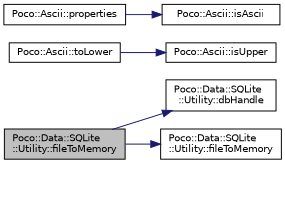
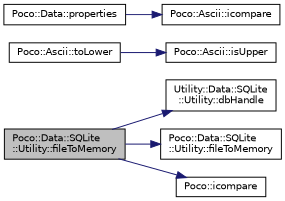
node "Poco::Ascii::properties": label "Poco::Ascii::properties" -> "Poco::Data::properties"
node "Poco::Ascii::isAscii": label "Poco::Ascii::isAscii" -> "Poco::Ascii::icompare"
node "Poco::Data::SQLite ::Utility::dbHandle": label "Poco::Data::SQLite ::Utility::dbHandle" -> "Utility::Data::SQLite ::Utility::dbHandle"
node "Poco::icompare": added
